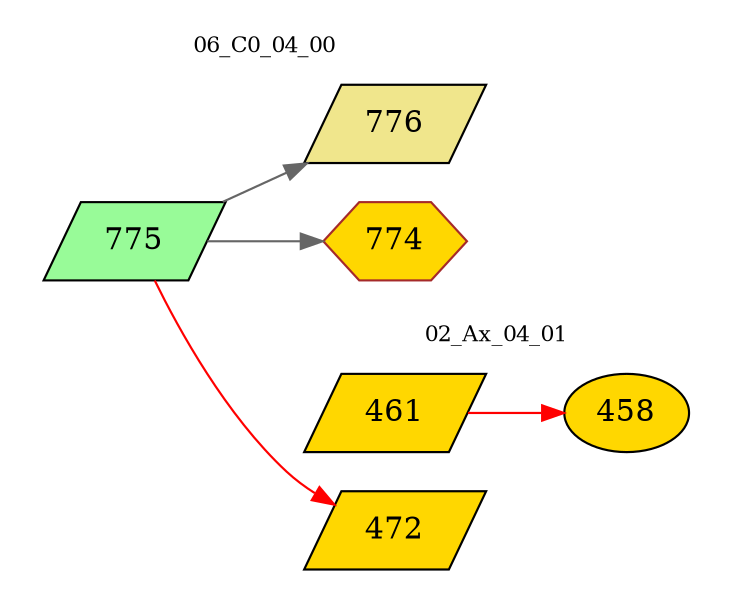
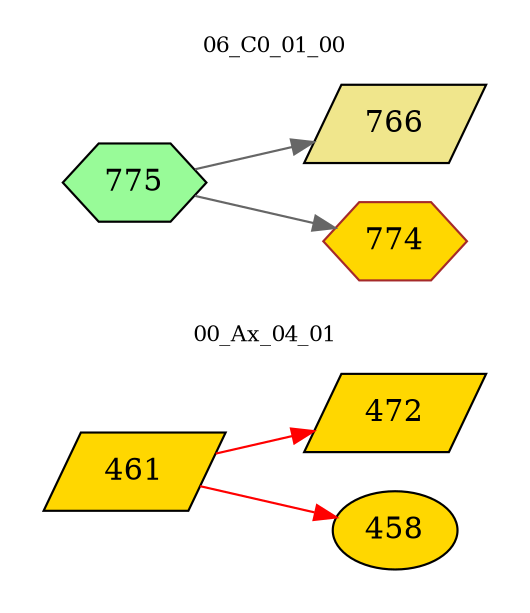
cluster "06_C0_04_00": label "06_C0_04_00" -> "06_C0_01_00"
node "776": label "776" -> "766"
node "775": shape parallelogram -> hexagon
cluster "02_Ax_04_01": label "02_Ax_04_01" -> "00_Ax_04_01"
edge "775" -> "472": now "461" -> "472"
